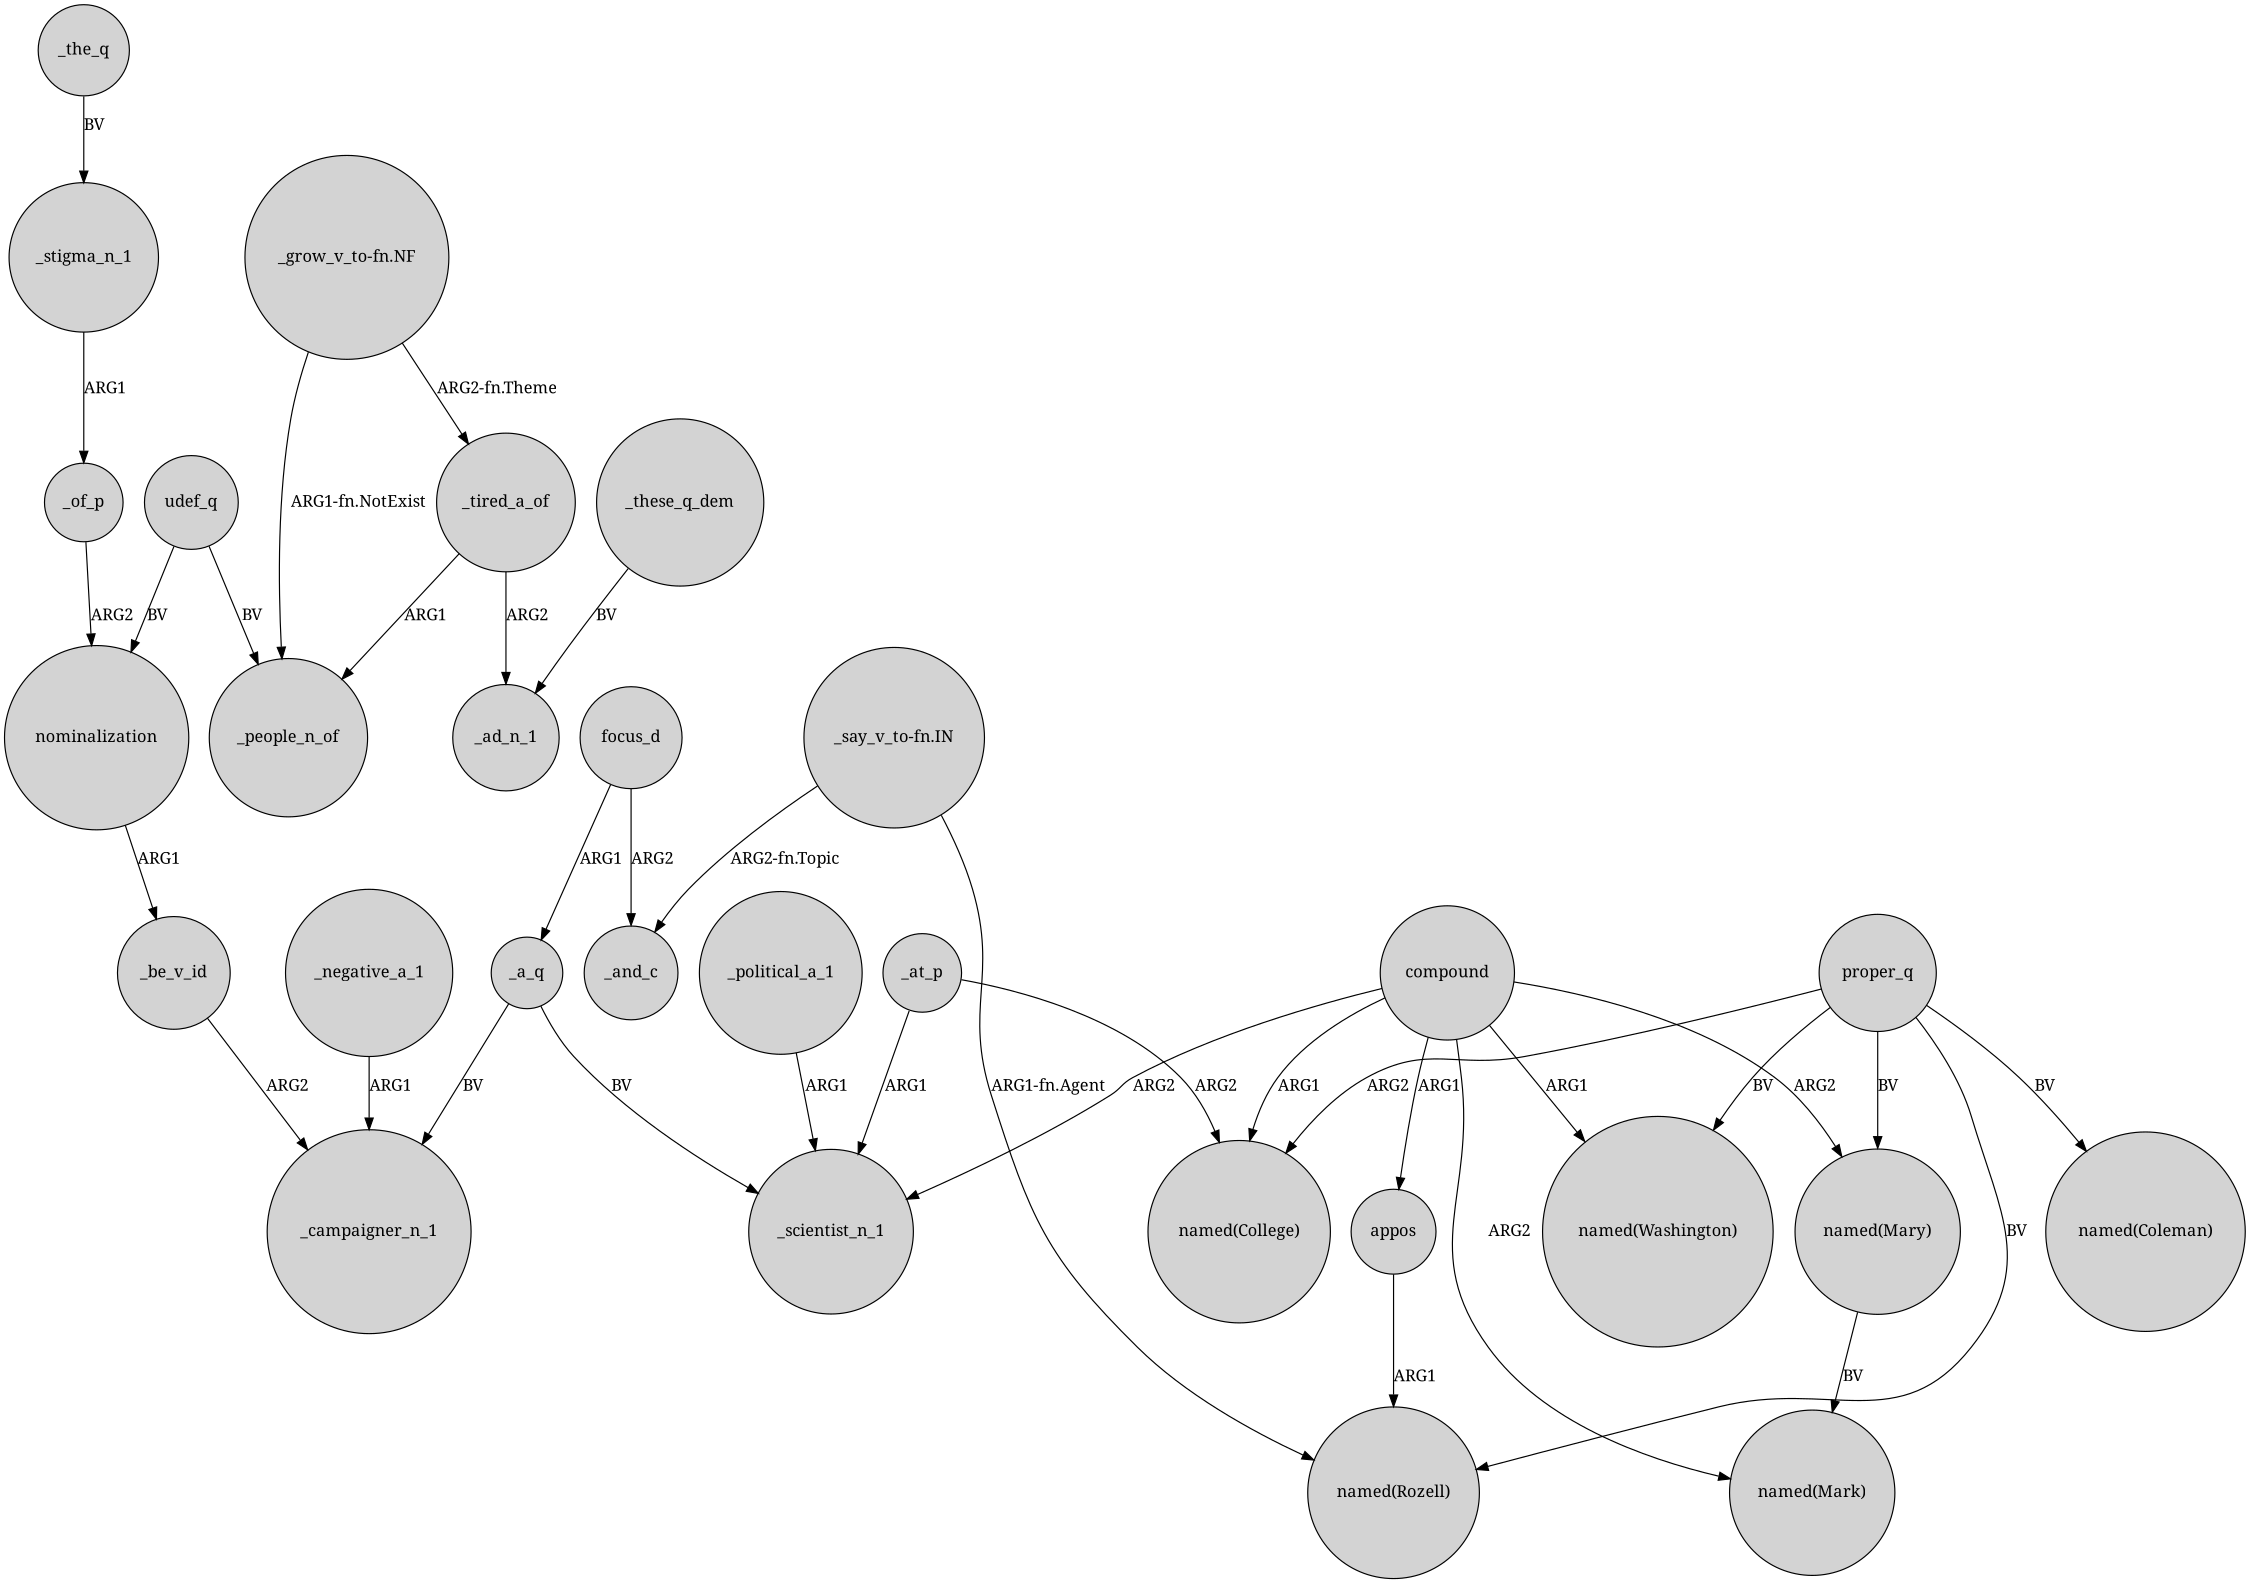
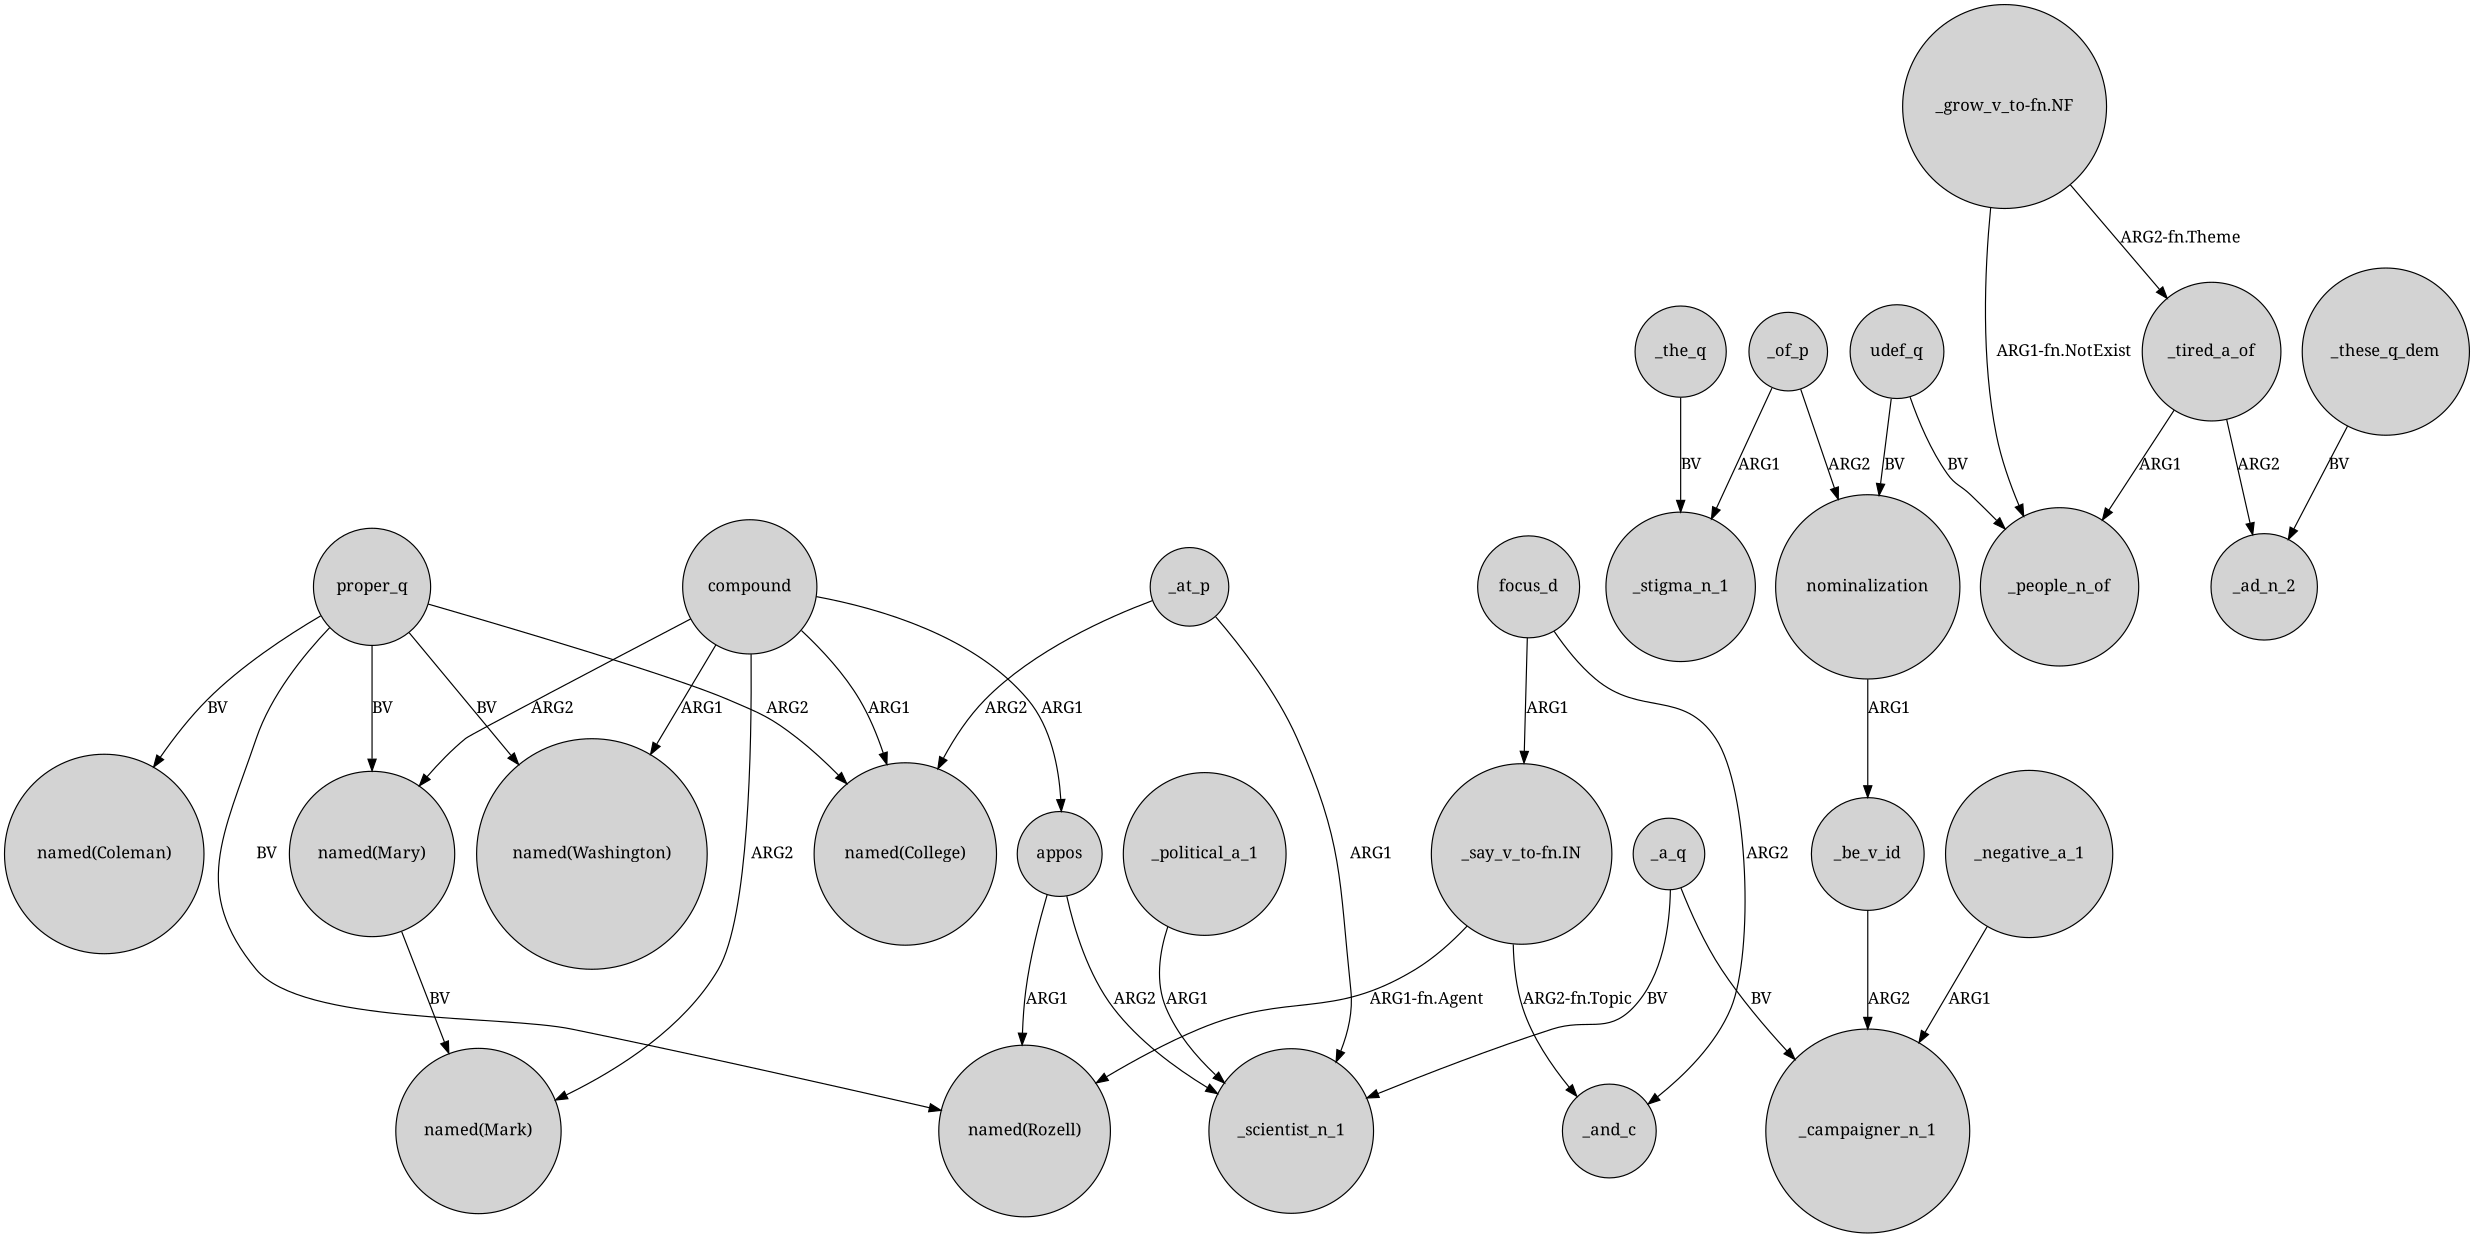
edge "_stigma_n_1" -> "_of_p": reversed
node "_ad_n_1": label "_ad_n_1" -> "_ad_n_2"
edge "focus_d" -> "_a_q": now "focus_d" -> "_say_v_to-fn.IN"
edge "compound" -> "_scientist_n_1": now "appos" -> "_scientist_n_1"
